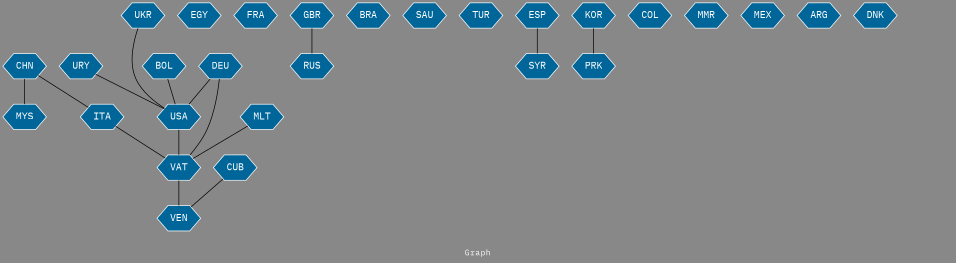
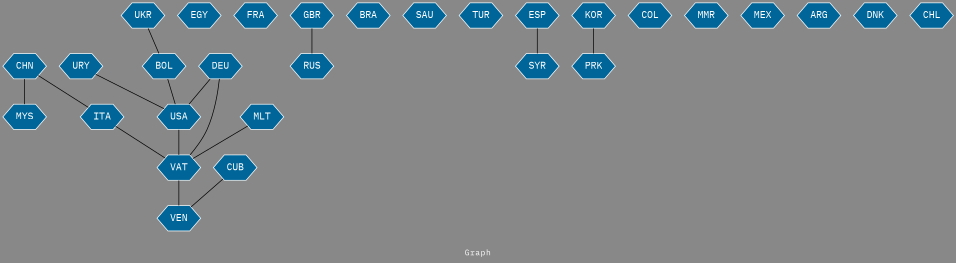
node "CHL": added
edge "UKR" -- "USA": now "UKR" -- "BOL"
